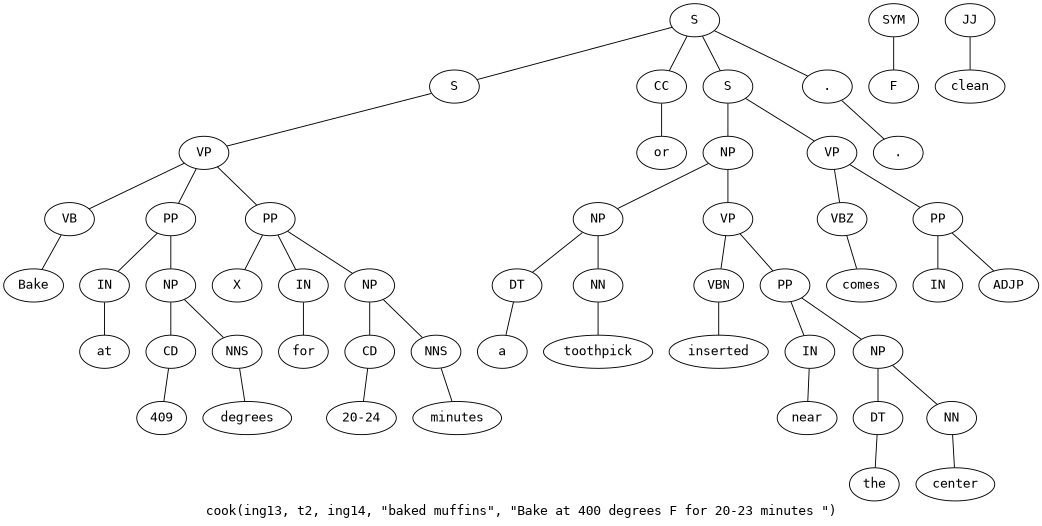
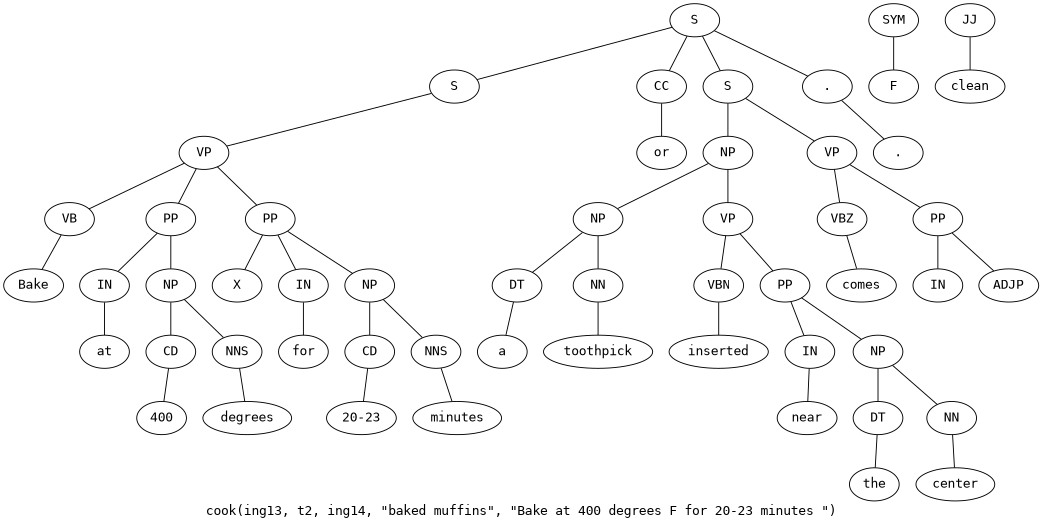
node "409": label "409" -> "400"
node "20-24": label "20-24" -> "20-23"
